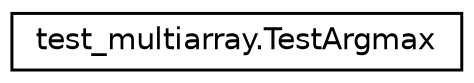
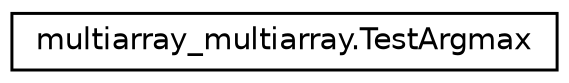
node "test_multiarray.TestArgmax": label "test_multiarray.TestArgmax" -> "multiarray_multiarray.TestArgmax"
